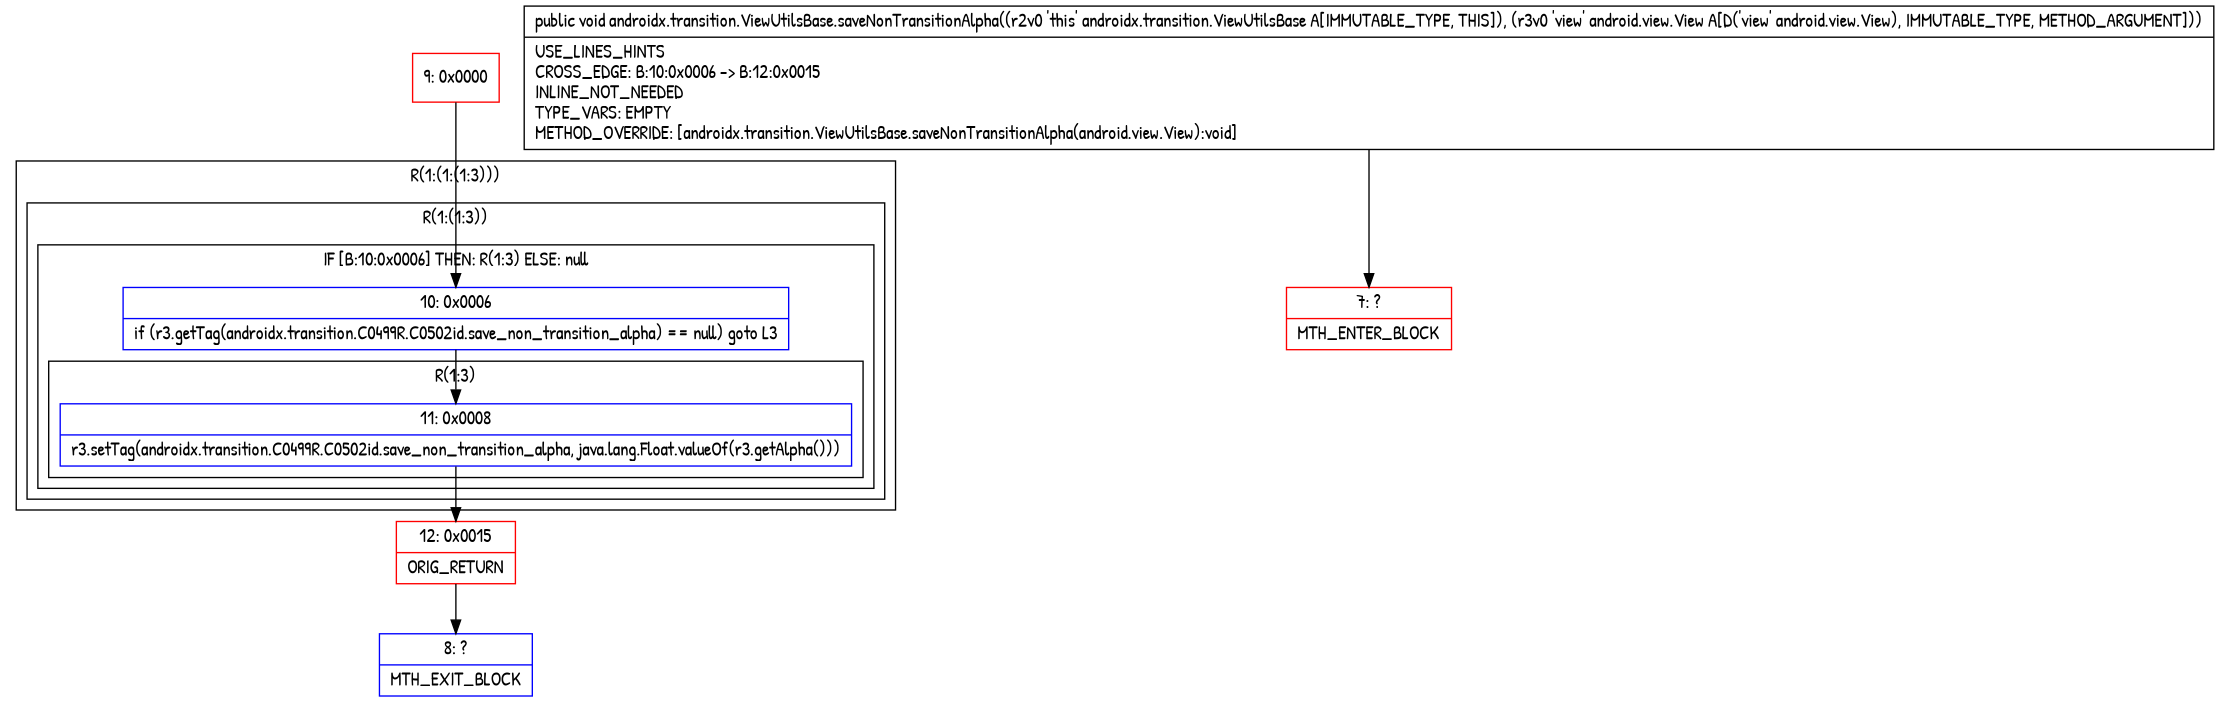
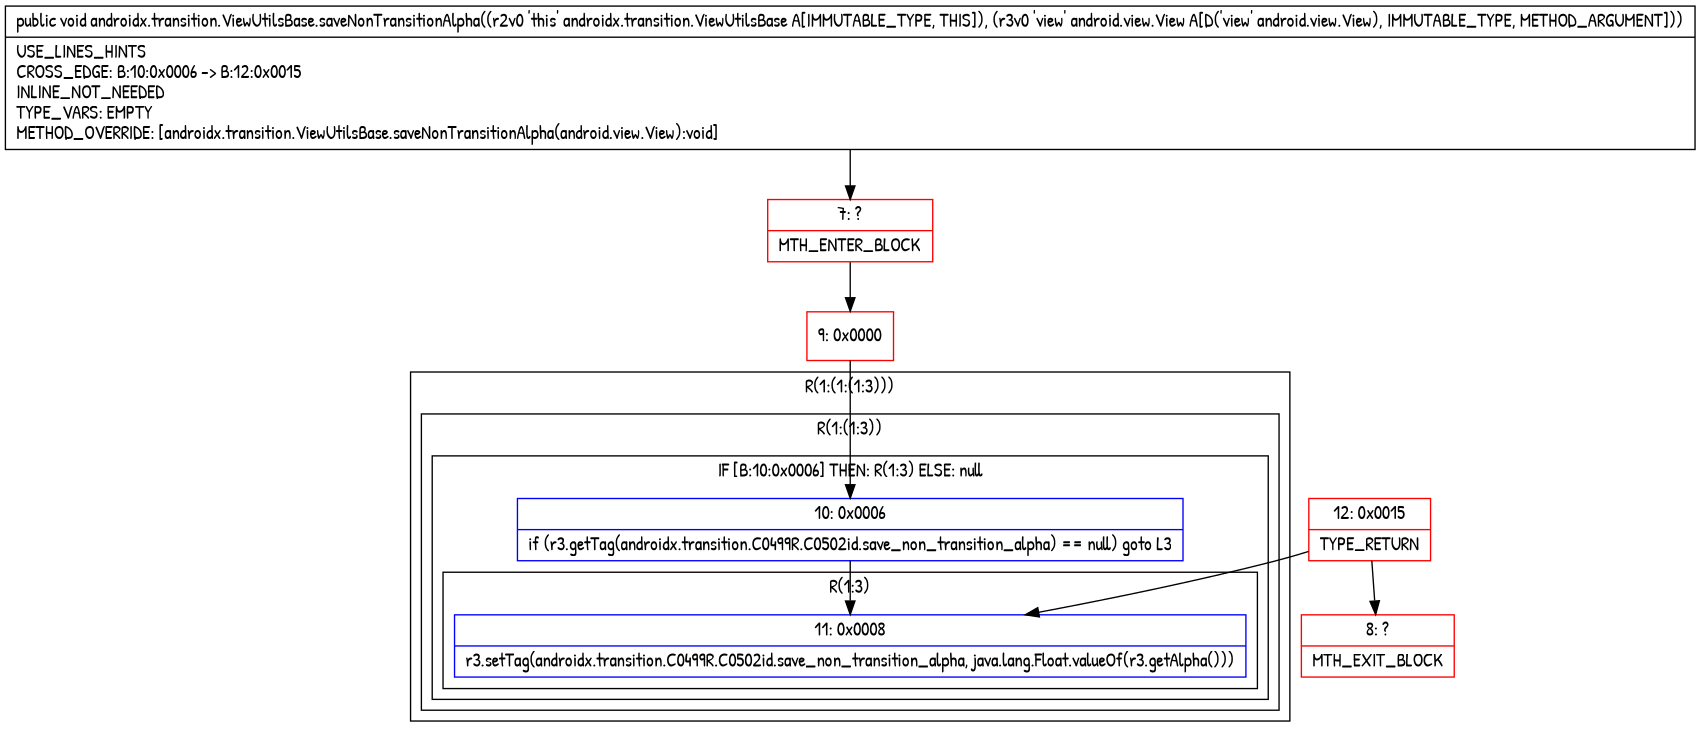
edge "7: ?" -> "9: 0x0000": added
edge "11: 0x0008" -> "12: 0x0015": reversed
node "12: 0x0015": text "ORIG_RETURN" -> "TYPE_RETURN"
node "8: ?": color blue -> red
